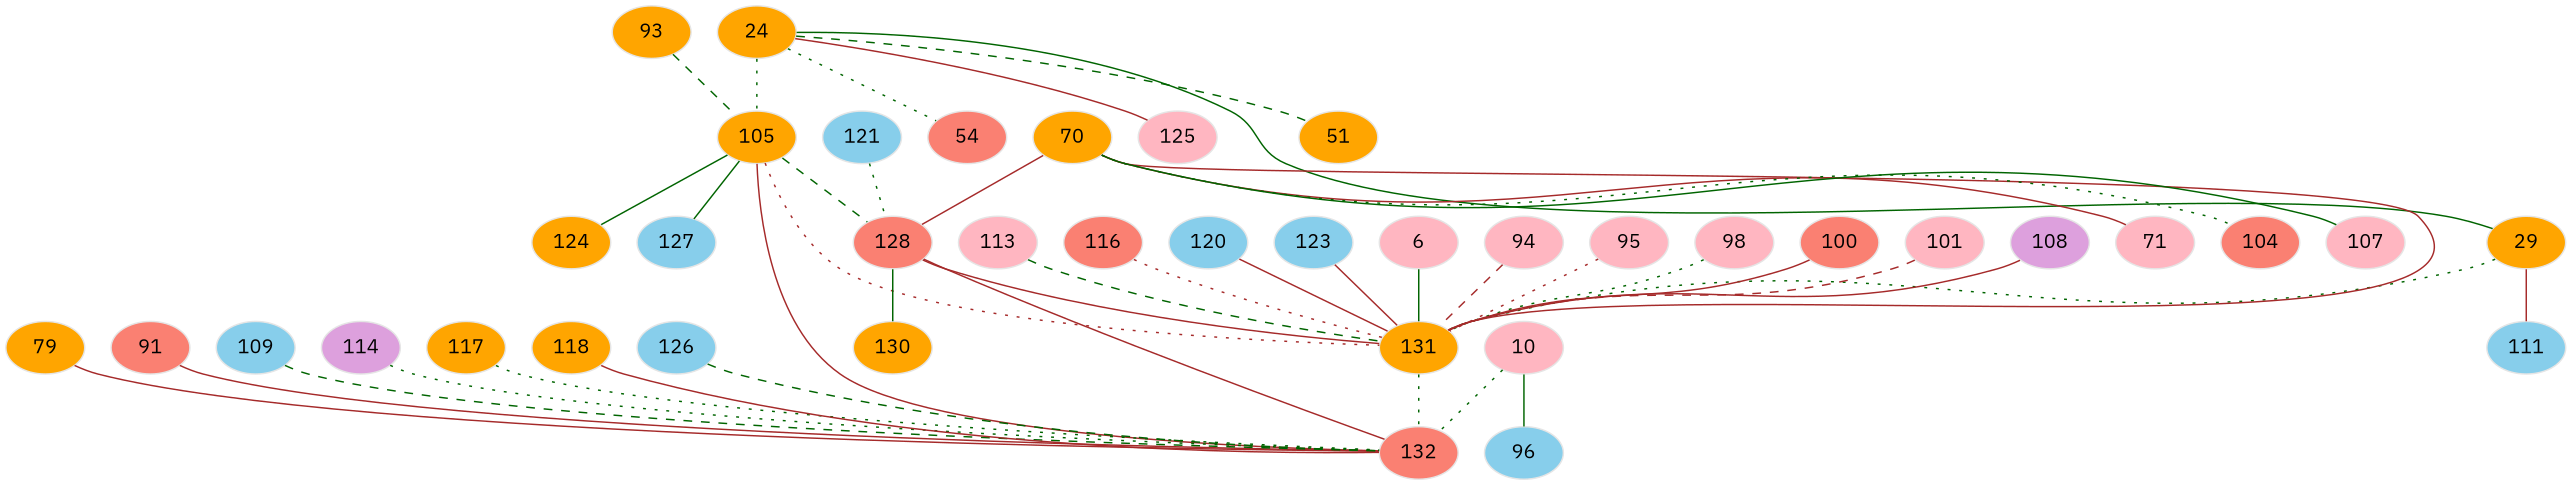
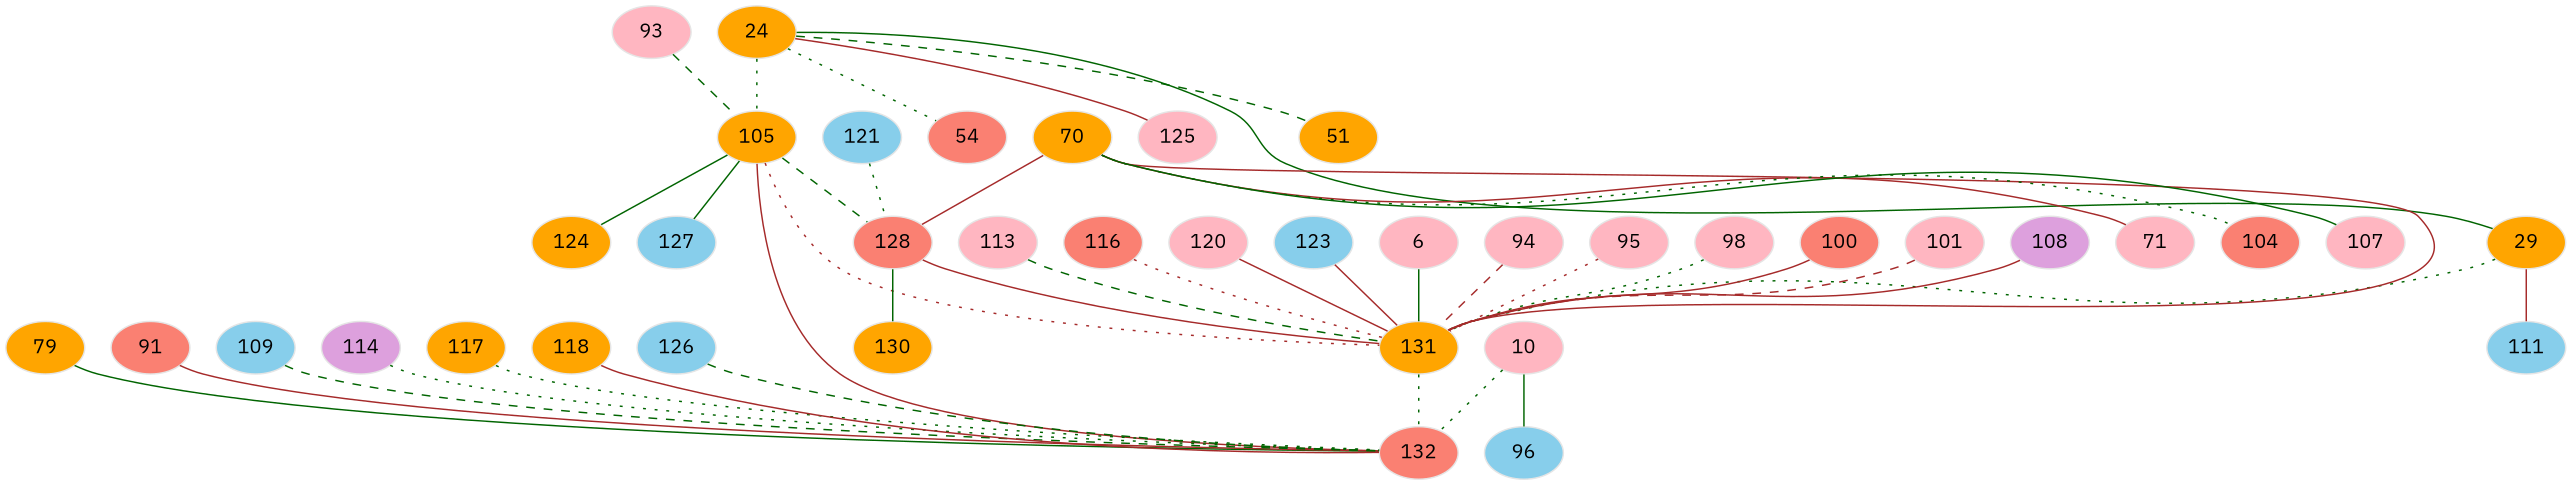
node "93": fillcolor orange -> lightpink
node "120": fillcolor skyblue -> lightpink
edge "128" -- "132": removed
edge "79" -- "132": color brown -> darkgreen
